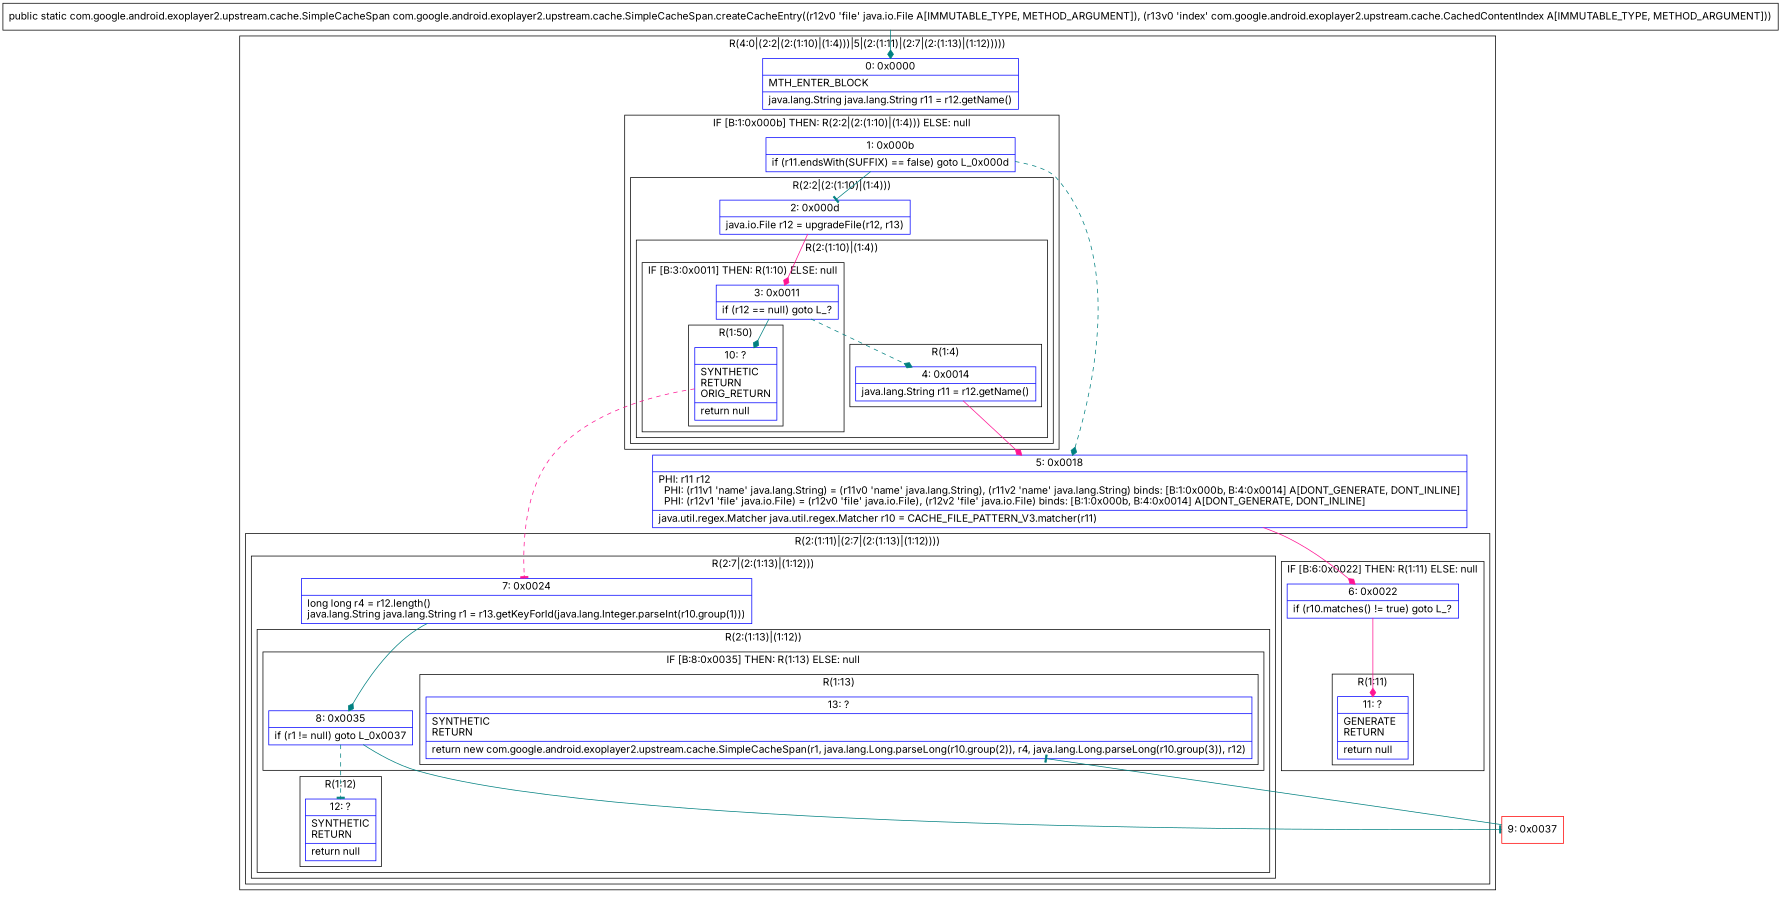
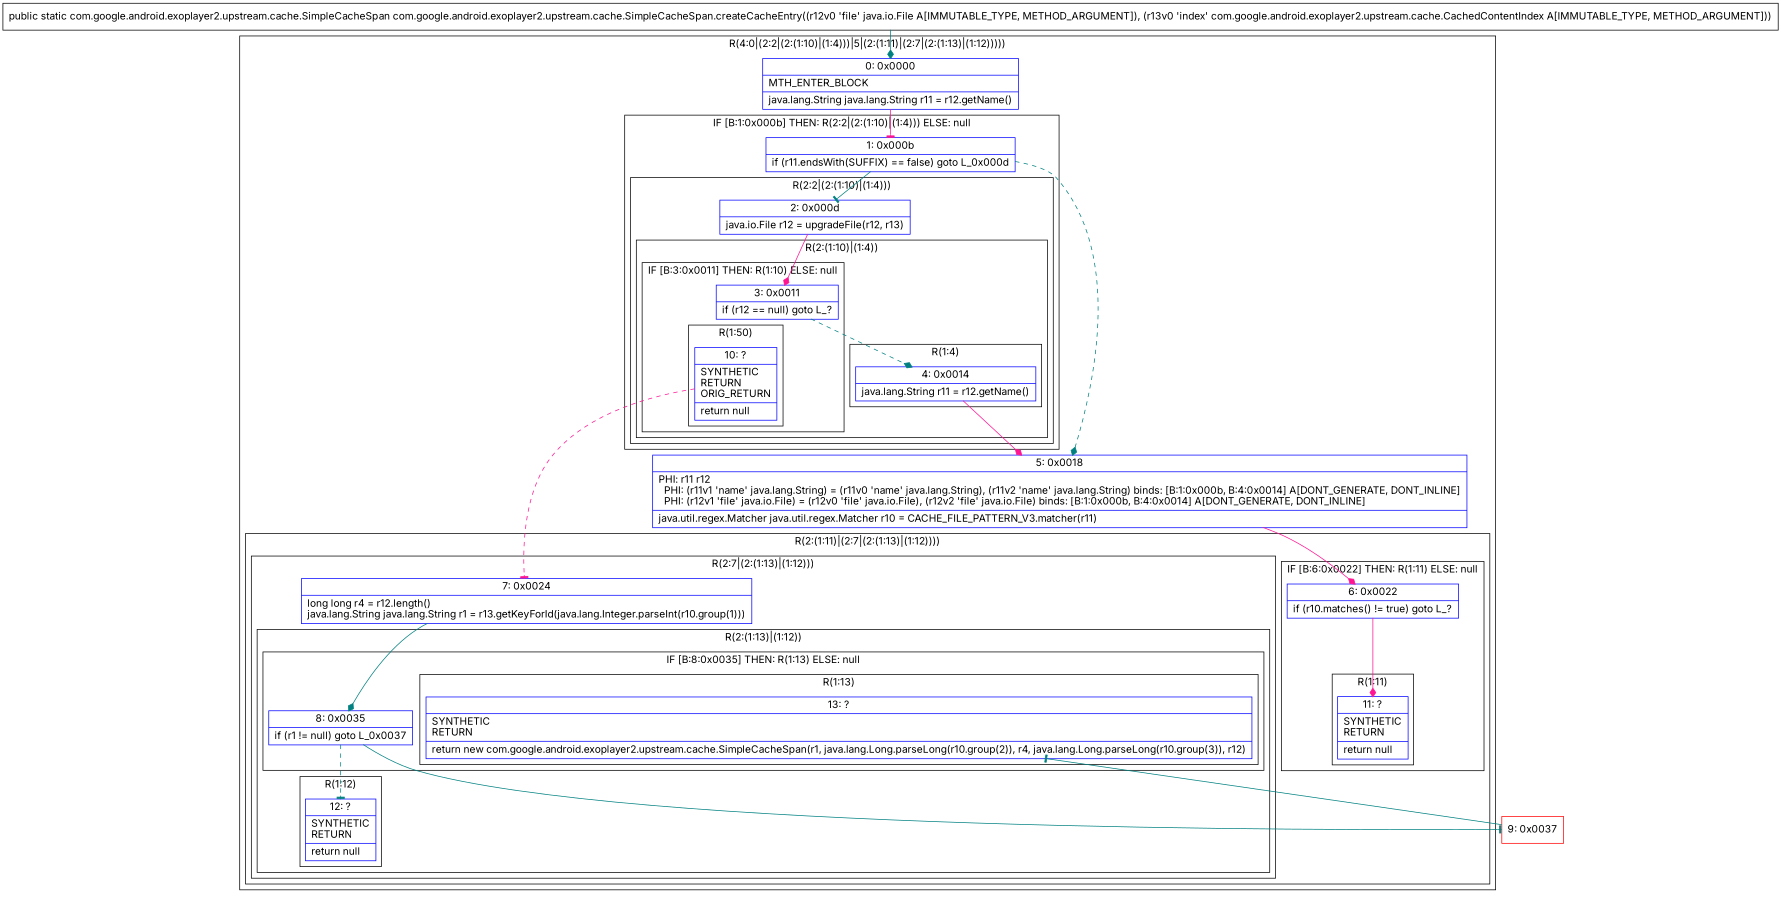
edge "0: 0x0000" -> "1: 0x000b": added
edge "3: 0x0011" -> "10: ?": removed
node "11: ?": text "GENERATE" -> "SYNTHETIC"
